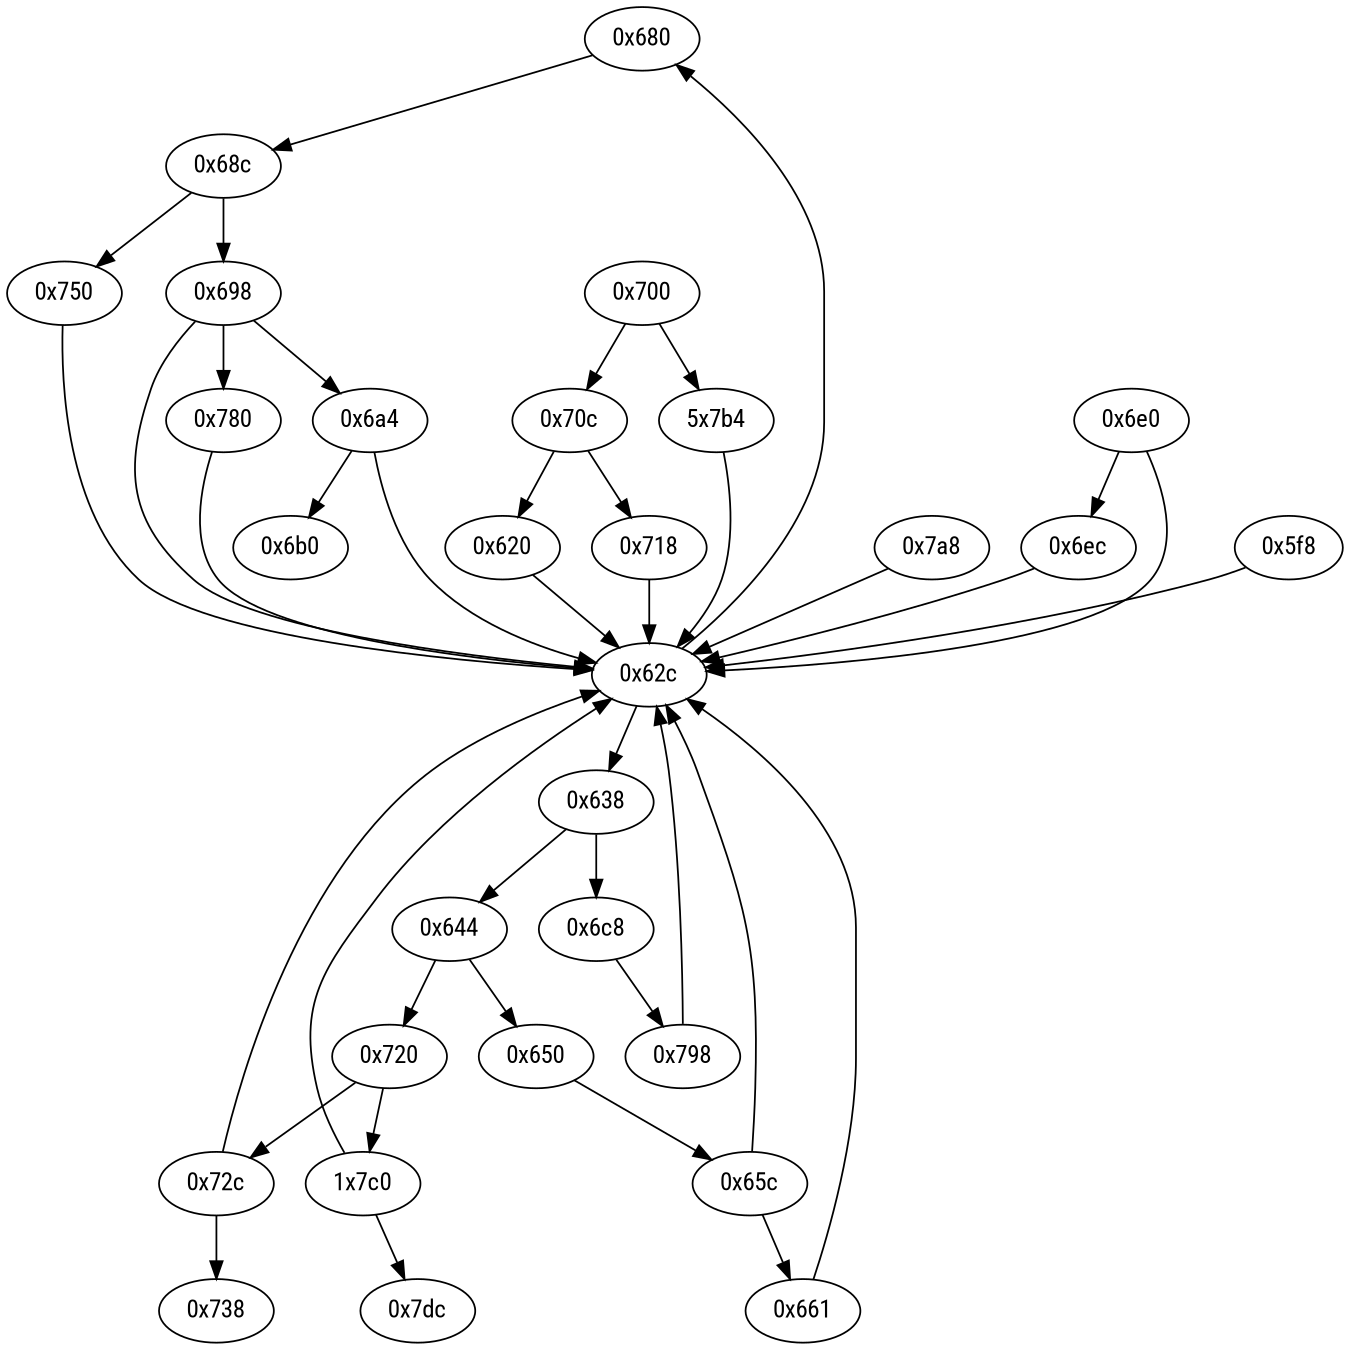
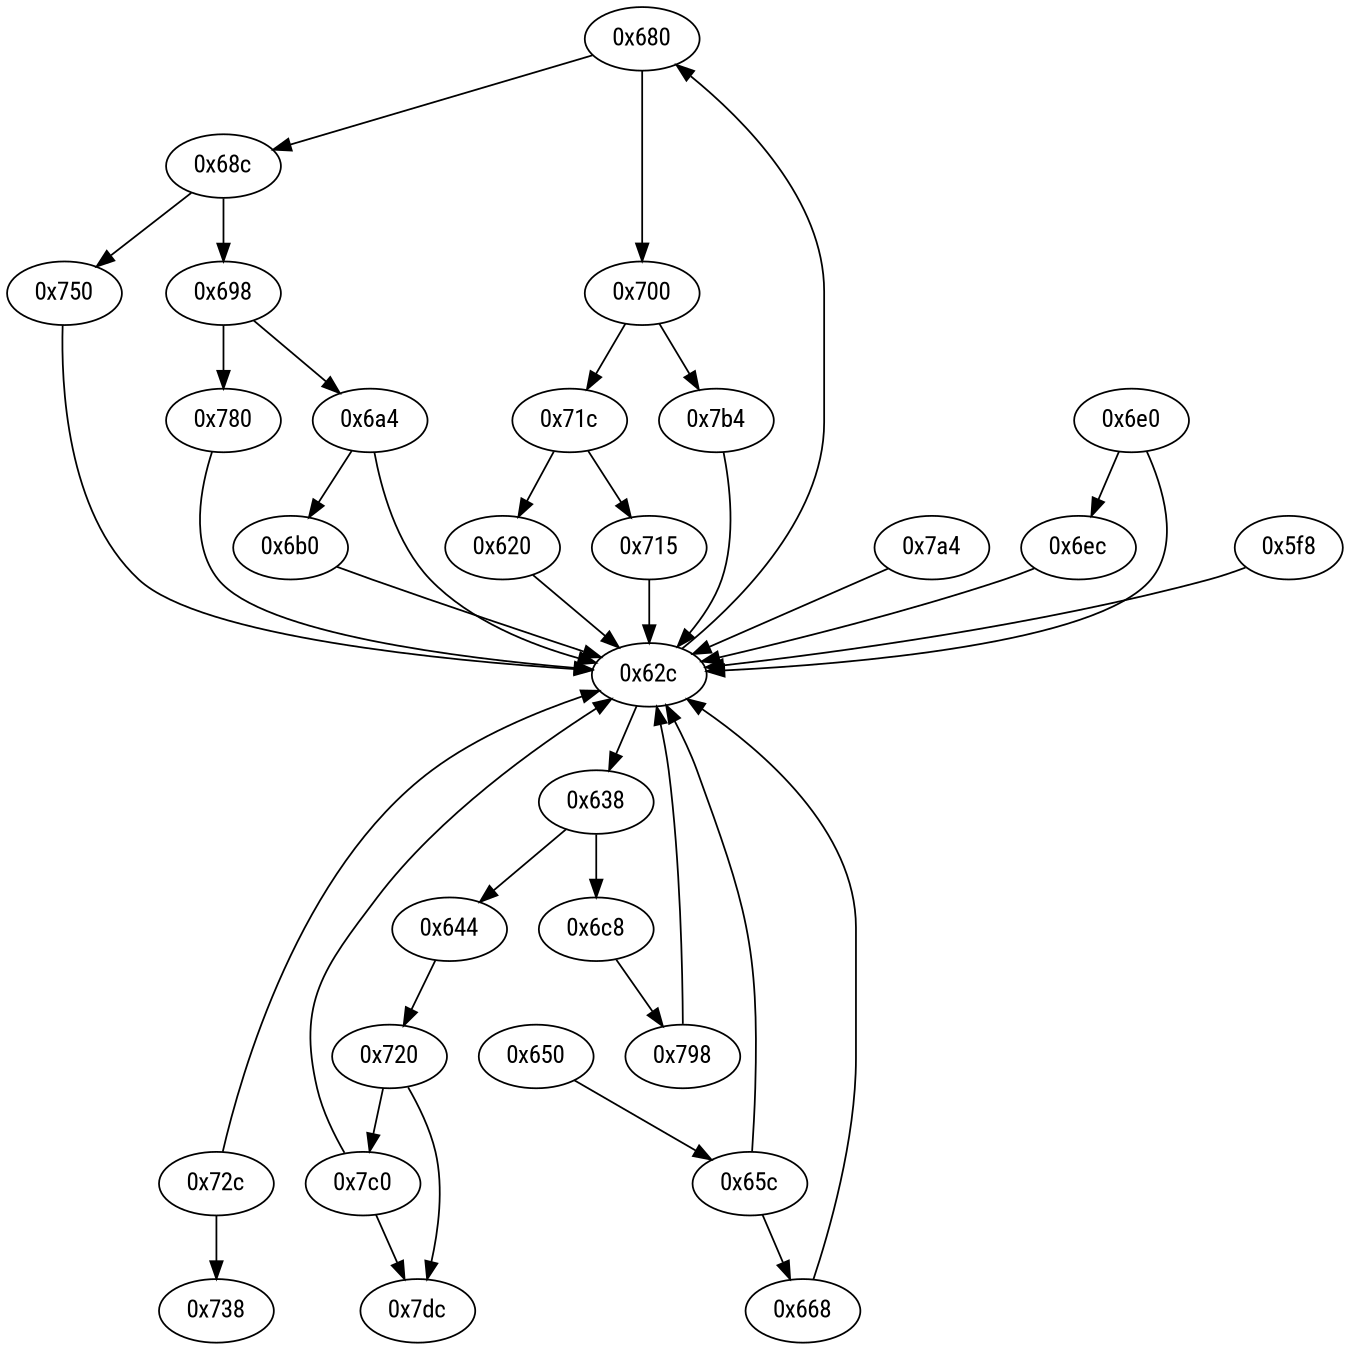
edge "0x680" -> "0x700": added
node "0x70c": label "0x70c" -> "0x71c"
node "5x7b4": label "5x7b4" -> "0x7b4"
node "0x718": label "0x718" -> "0x715"
node "0x7a8": label "0x7a8" -> "0x7a4"
edge "0x698" -> "0x62c": now "0x6b0" -> "0x62c"
edge "0x644" -> "0x650": removed
edge "0x720" -> "0x72c": now "0x720" -> "0x7dc"
node "1x7c0": label "1x7c0" -> "0x7c0"
node "0x661": label "0x661" -> "0x668"
